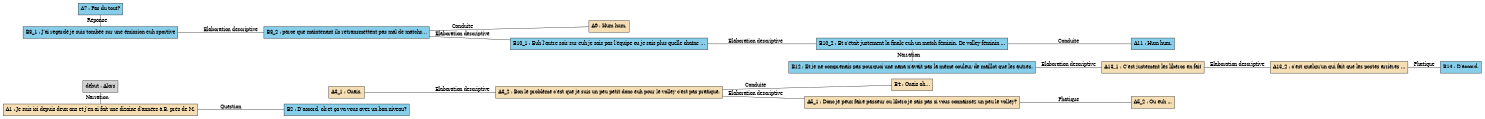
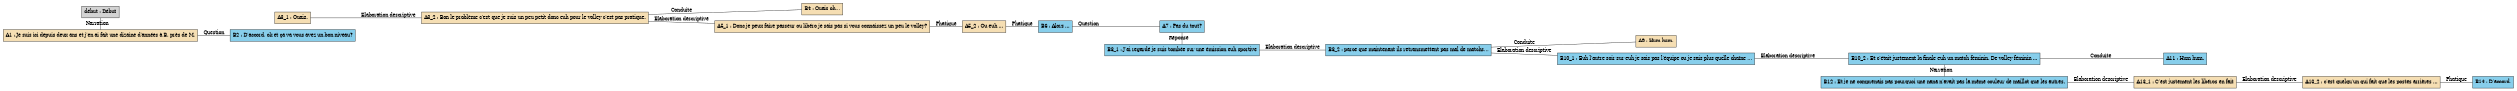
node "B6 : Alors ...": added
node "début : Alors": label "début : Alors" -> "début : Début"
